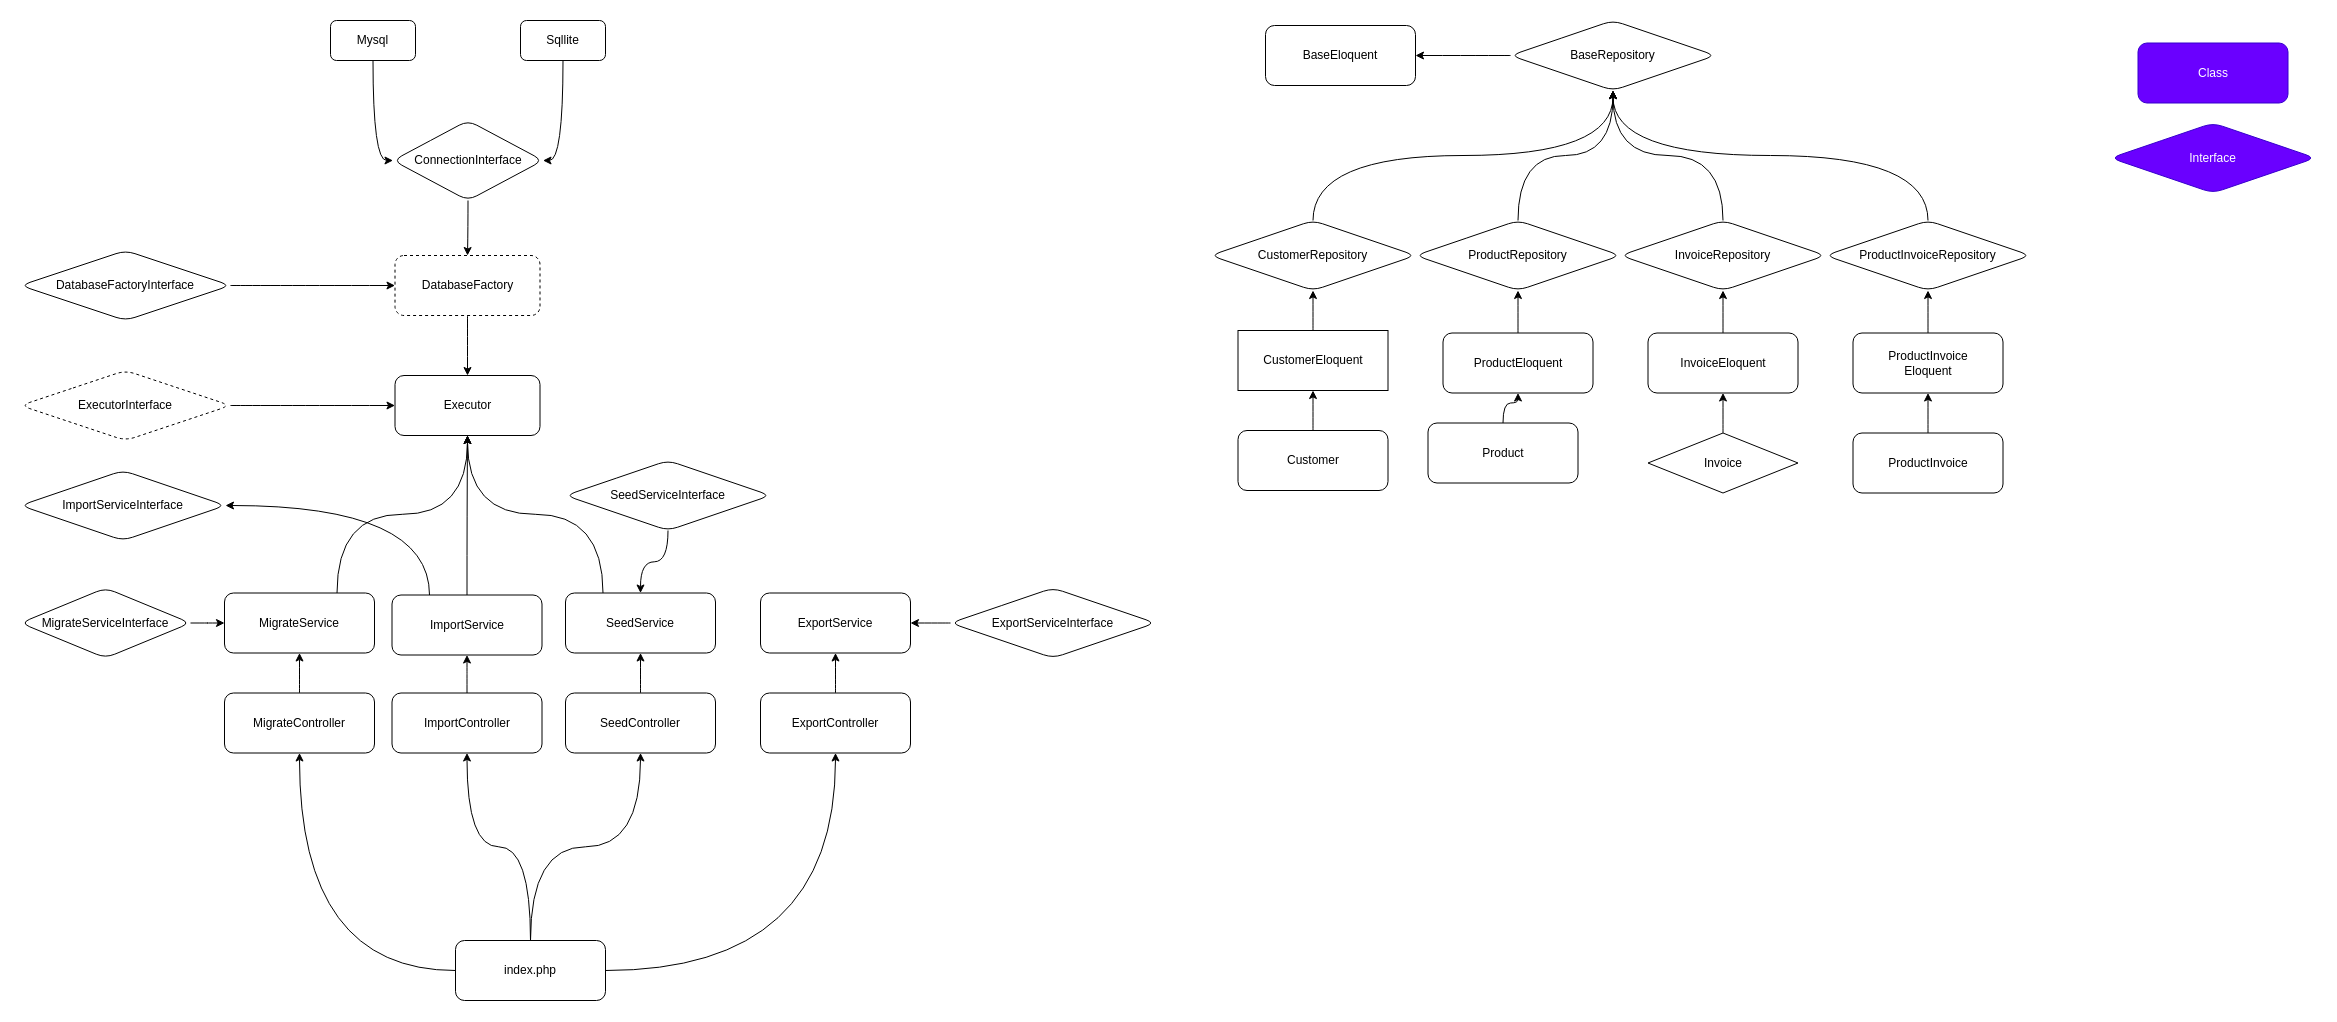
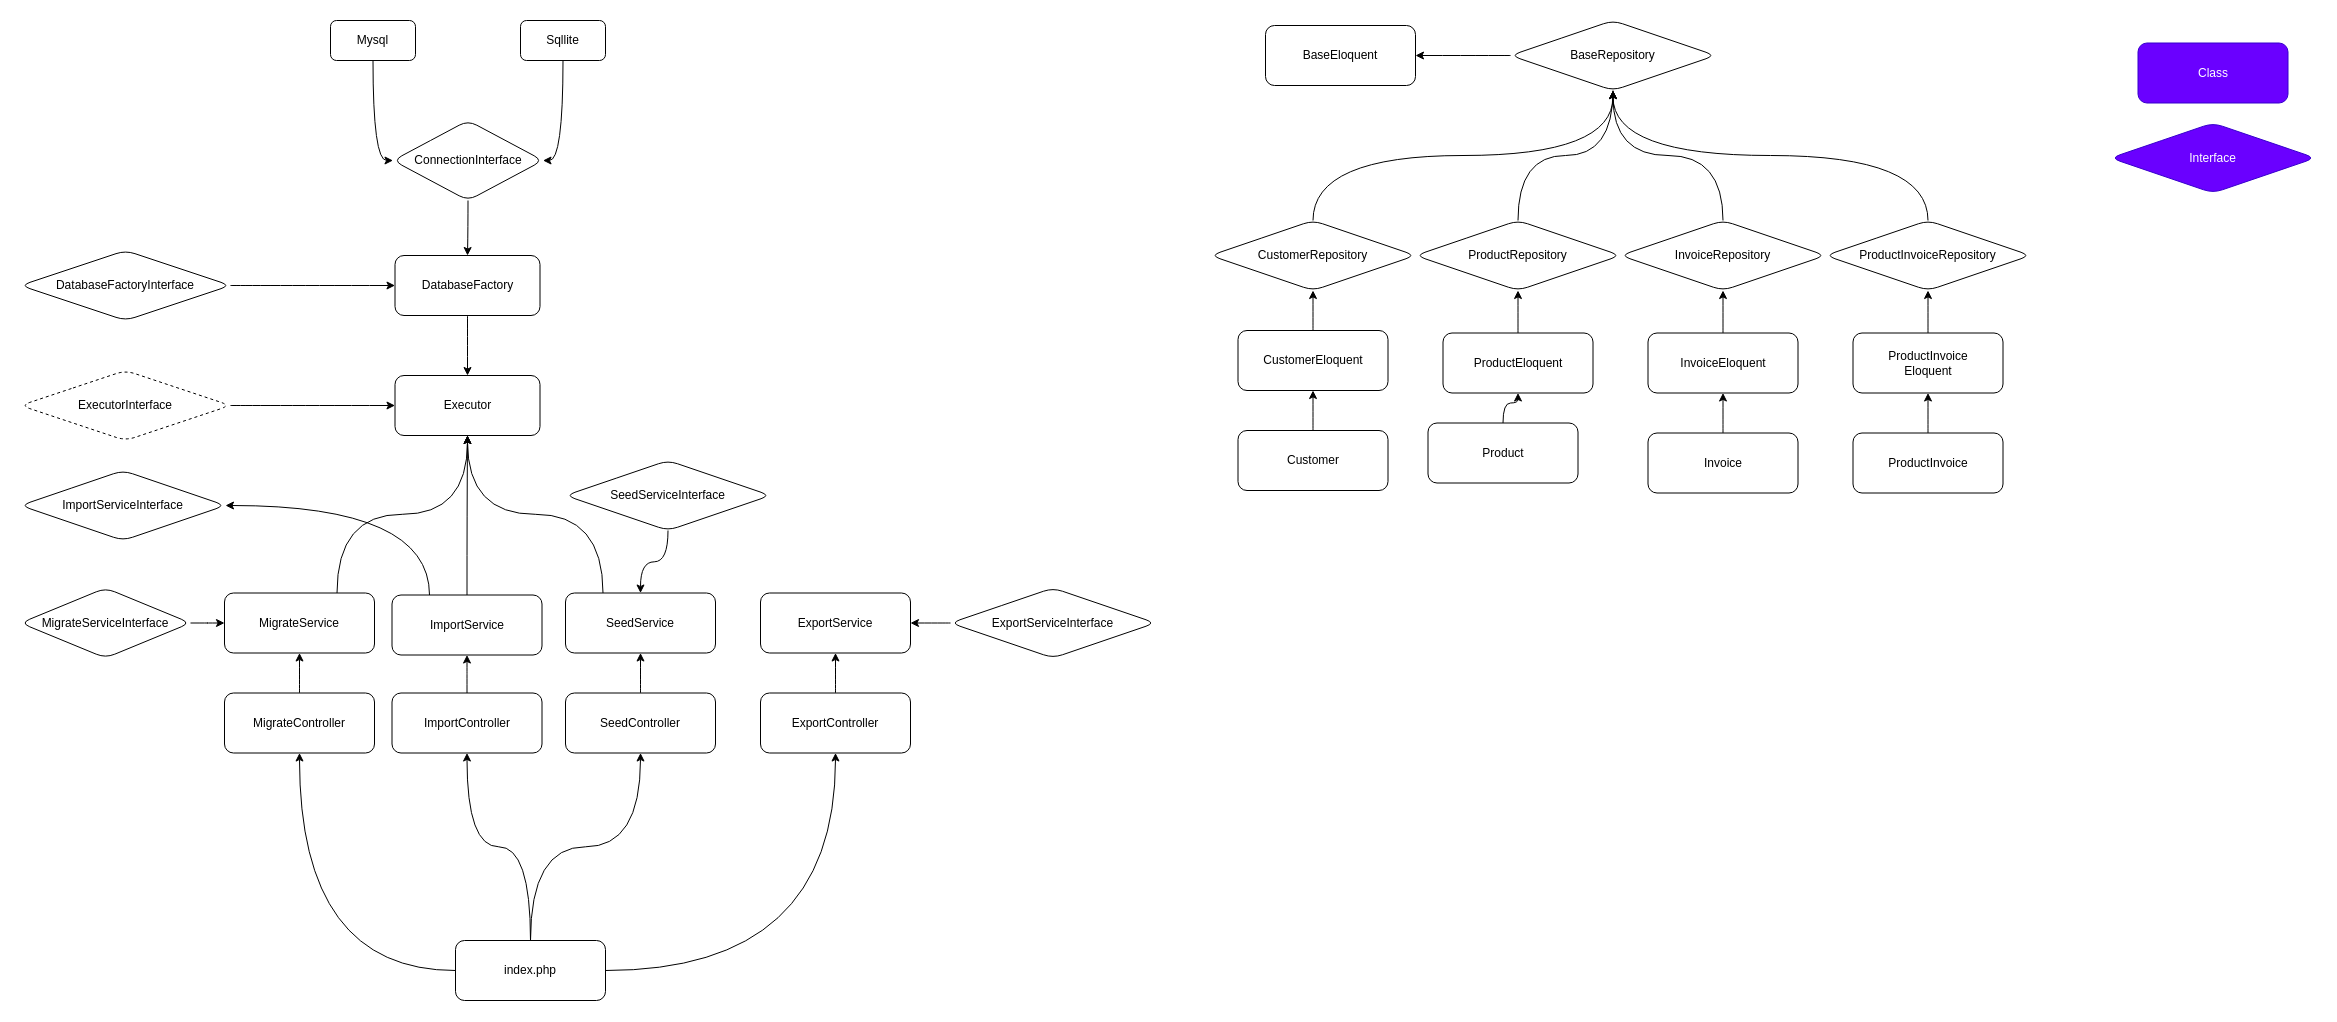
edge "ProductRepository" -> "BaseRepository": arrowhead classic -> none
node "DatabaseFactory": style dashed -> solid
node "CustomerEloquent": shape rectangle -> rounded rectangle
node "Invoice": shape diamond -> rounded rectangle
